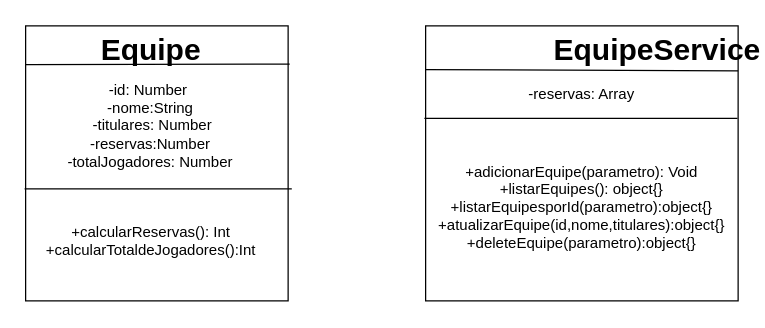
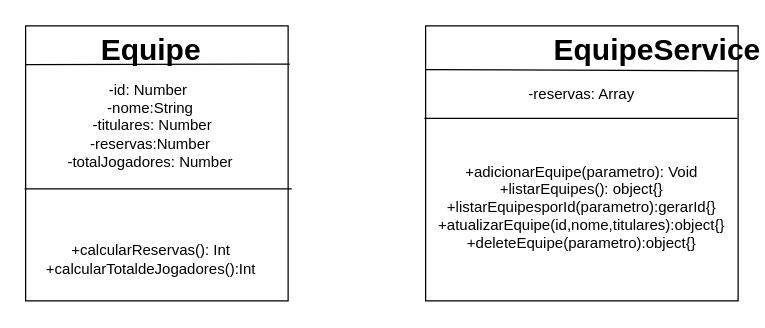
node "+adicionarEquipe(parametro): Void +listarEquipes(): object{} +listarEquipesporId(parametro):object{} +atualizarEquipe(id,nome,titulares):object{} +deleteEquipe(parametro):object{}": label "+adicionarEquipe(parametro): Void +listarEquipes(): object{} +listarEquipesporId(parametro):object{} +atualizarEquipe(id,nome,titulares):object{} +deleteEquipe(parametro):object{}" -> "+adicionarEquipe(parametro): Void +listarEquipes(): object{} +listarEquipesporId(parametro):gerarId{} +atualizarEquipe(id,nome,titulares):object{} +deleteEquipe(parametro):object{}"
node "+gerarId(): Int +calcularReservas(): Int +calcularTotaldeJogadores():Int": moved (151, 232) -> (151, 251)
